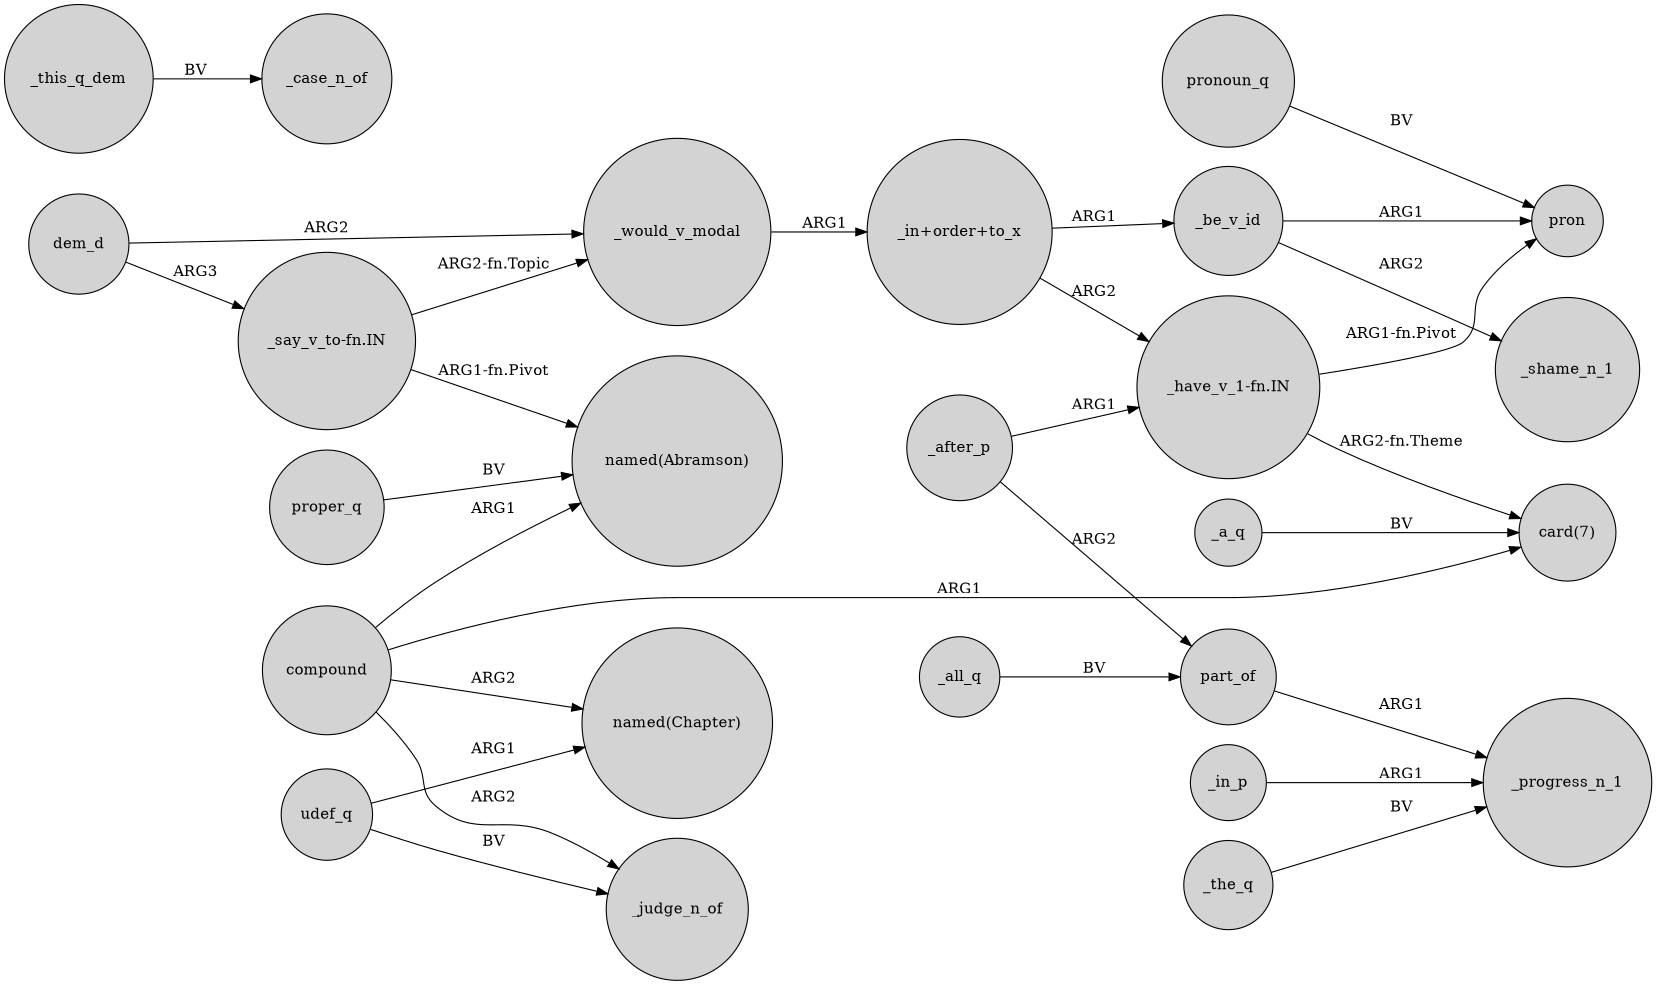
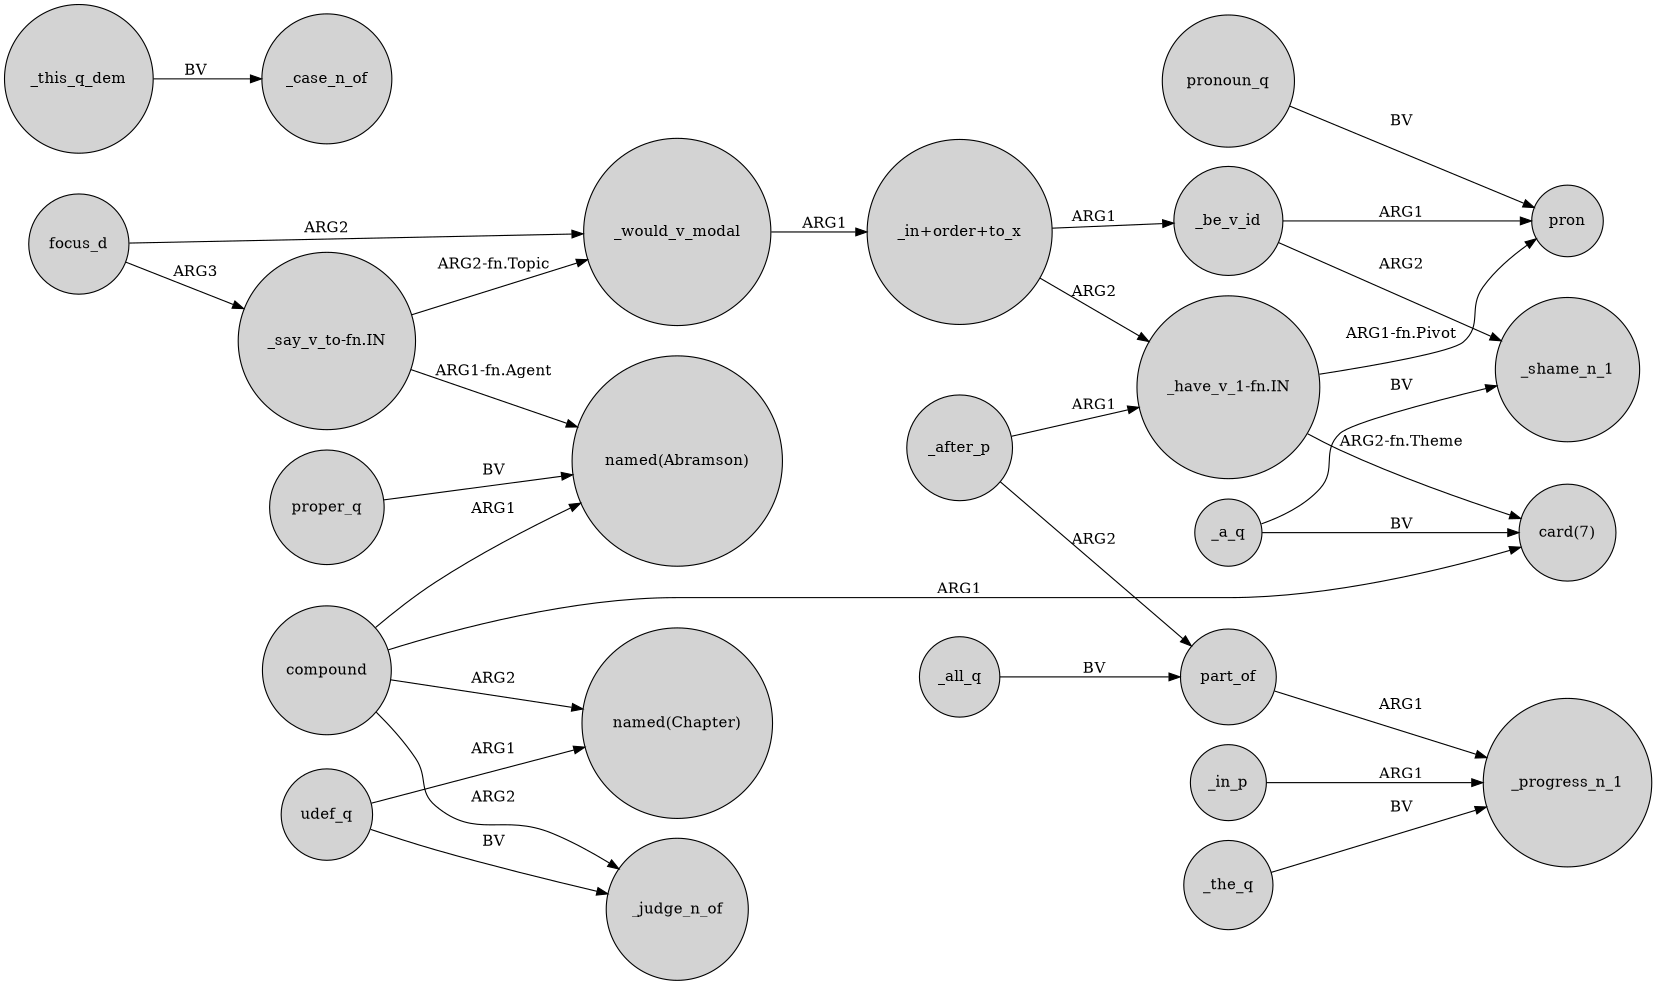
node "dem_d": label "dem_d" -> "focus_d"
edge "_say_v_to-fn.IN" -> "named(Abramson)": label "ARG1-fn.Pivot" -> "ARG1-fn.Agent"
edge "_a_q" -> "_shame_n_1": added, label "BV"
